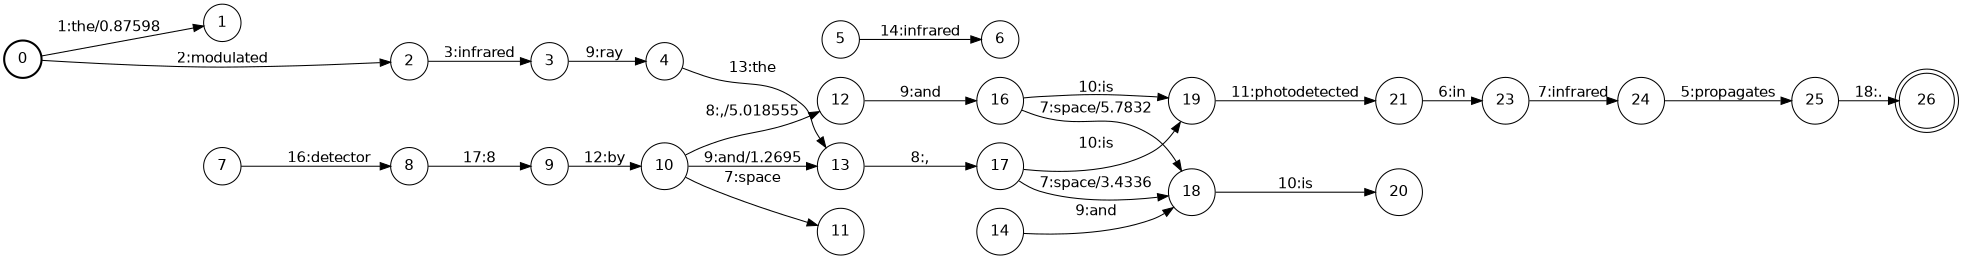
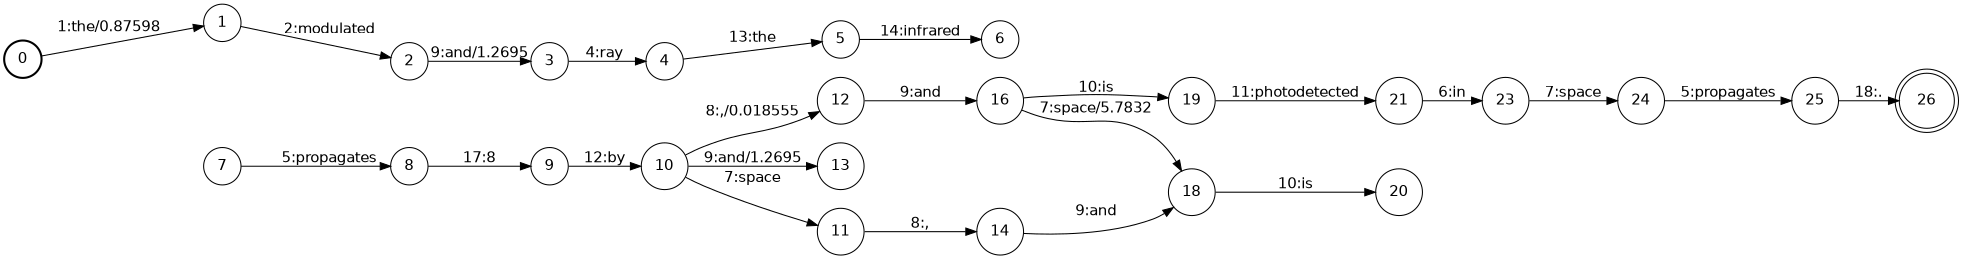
edge "2" -> "3": label "3:infrared" -> "9:and/1.2695"
edge "3" -> "4": label "9:ray" -> "4:ray"
edge "0" -> "2": now "1" -> "2"
edge "4" -> "13": now "4" -> "5"
edge "23" -> "24": label "7:infrared" -> "7:space"
edge "10" -> "12": label "8:,/5.018555" -> "8:,/0.018555"
edge "7" -> "8": label "16:detector" -> "5:propagates"
node "17": removed
edge "11" -> "14": added, label "8:,"
